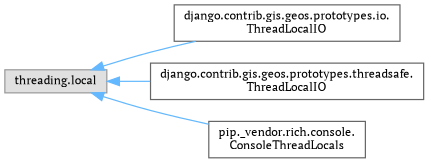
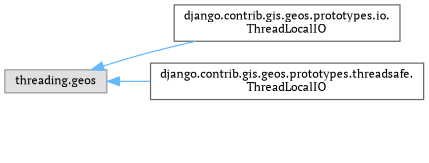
node "threading.local": label "threading.local" -> "threading.geos"
node "pip._vendor.rich.console. ConsoleThreadLocals": removed
